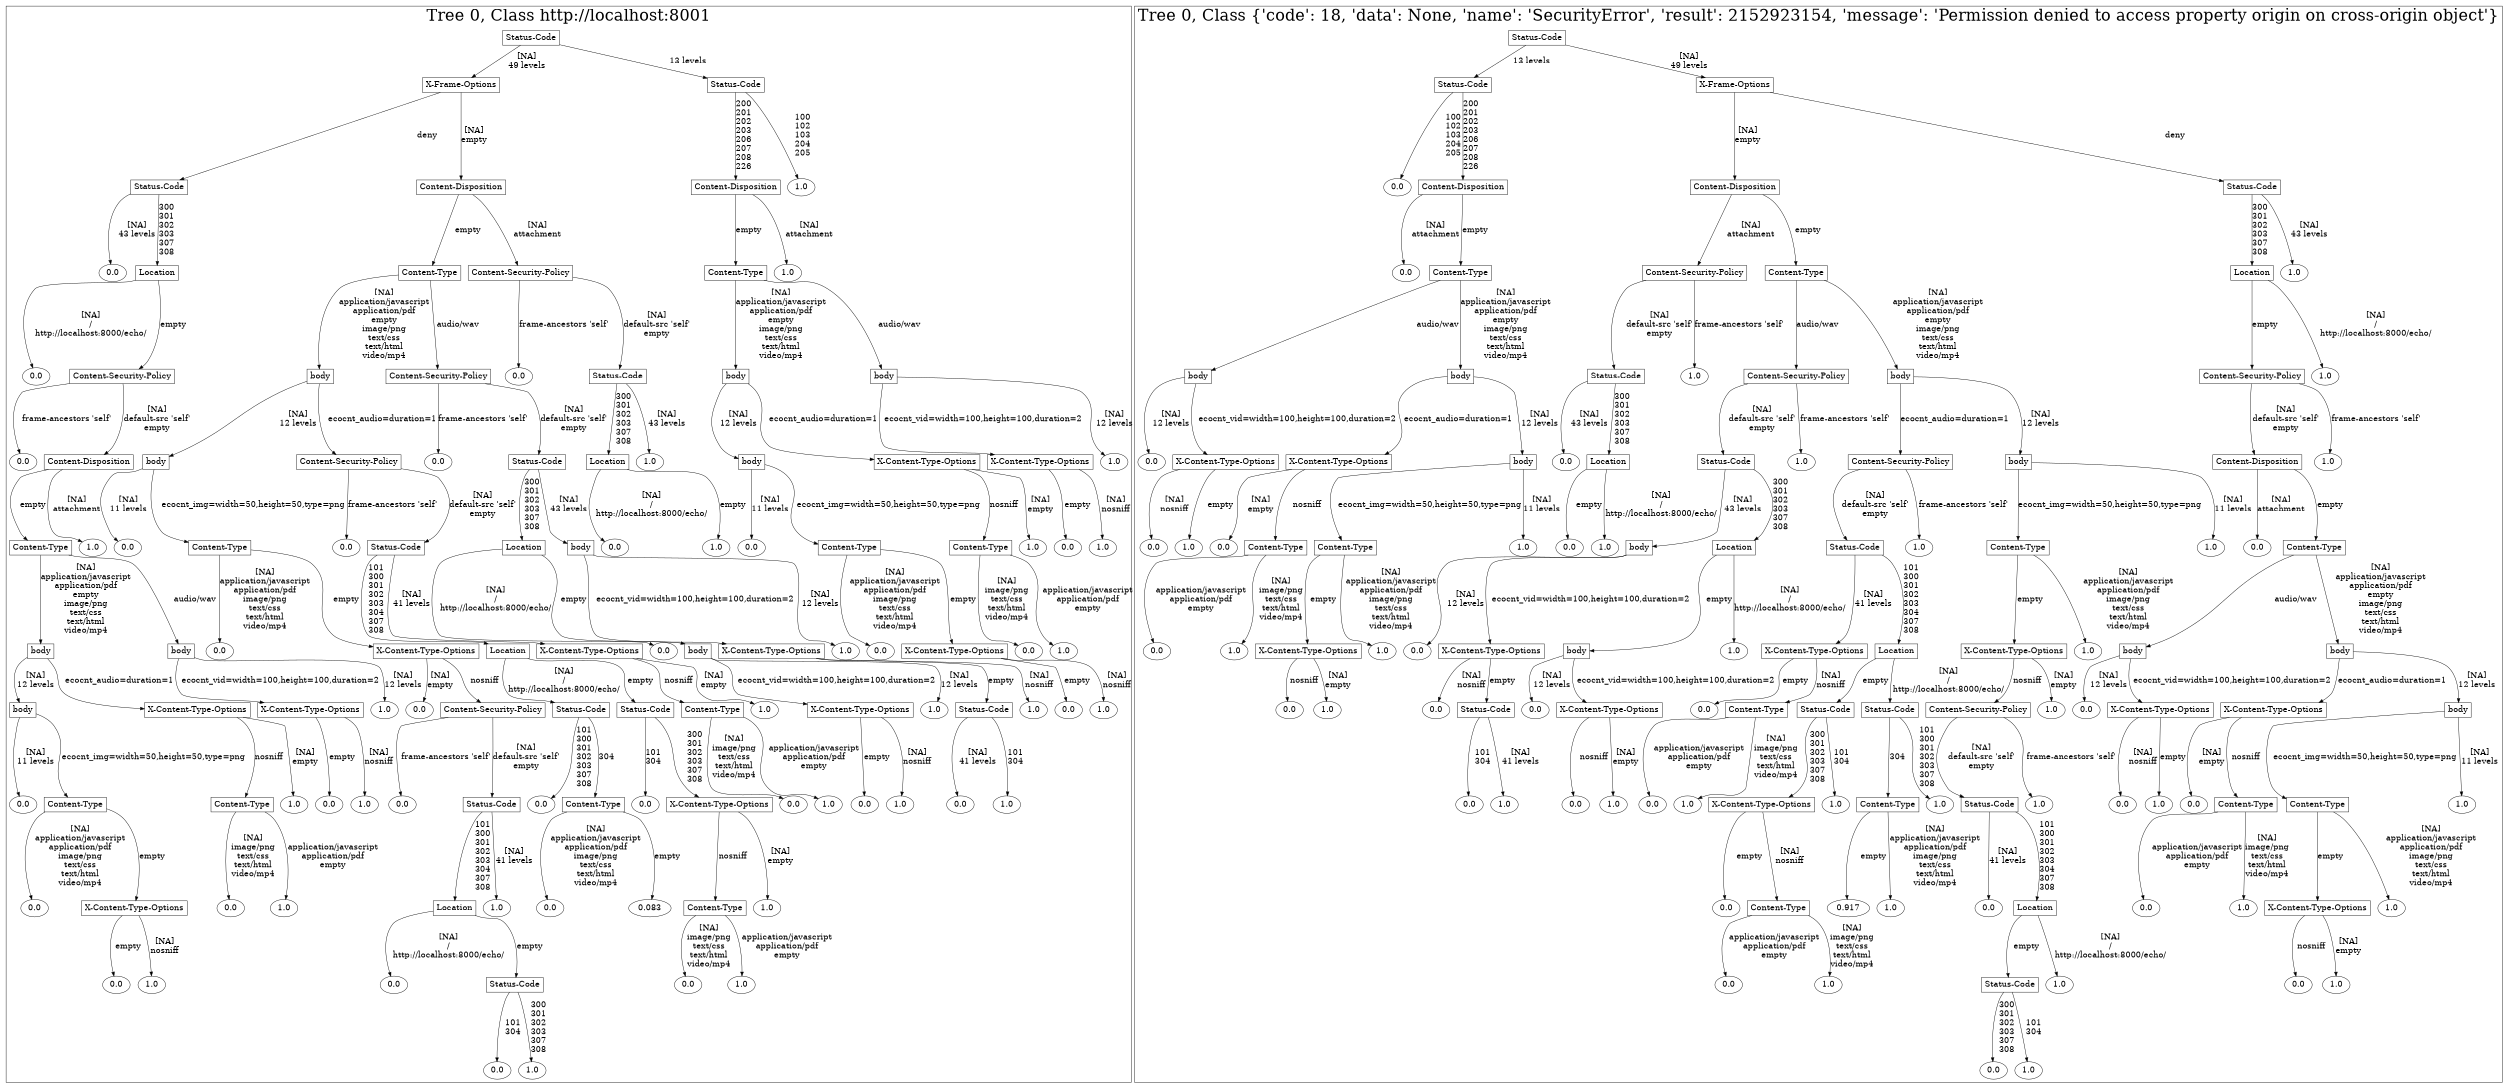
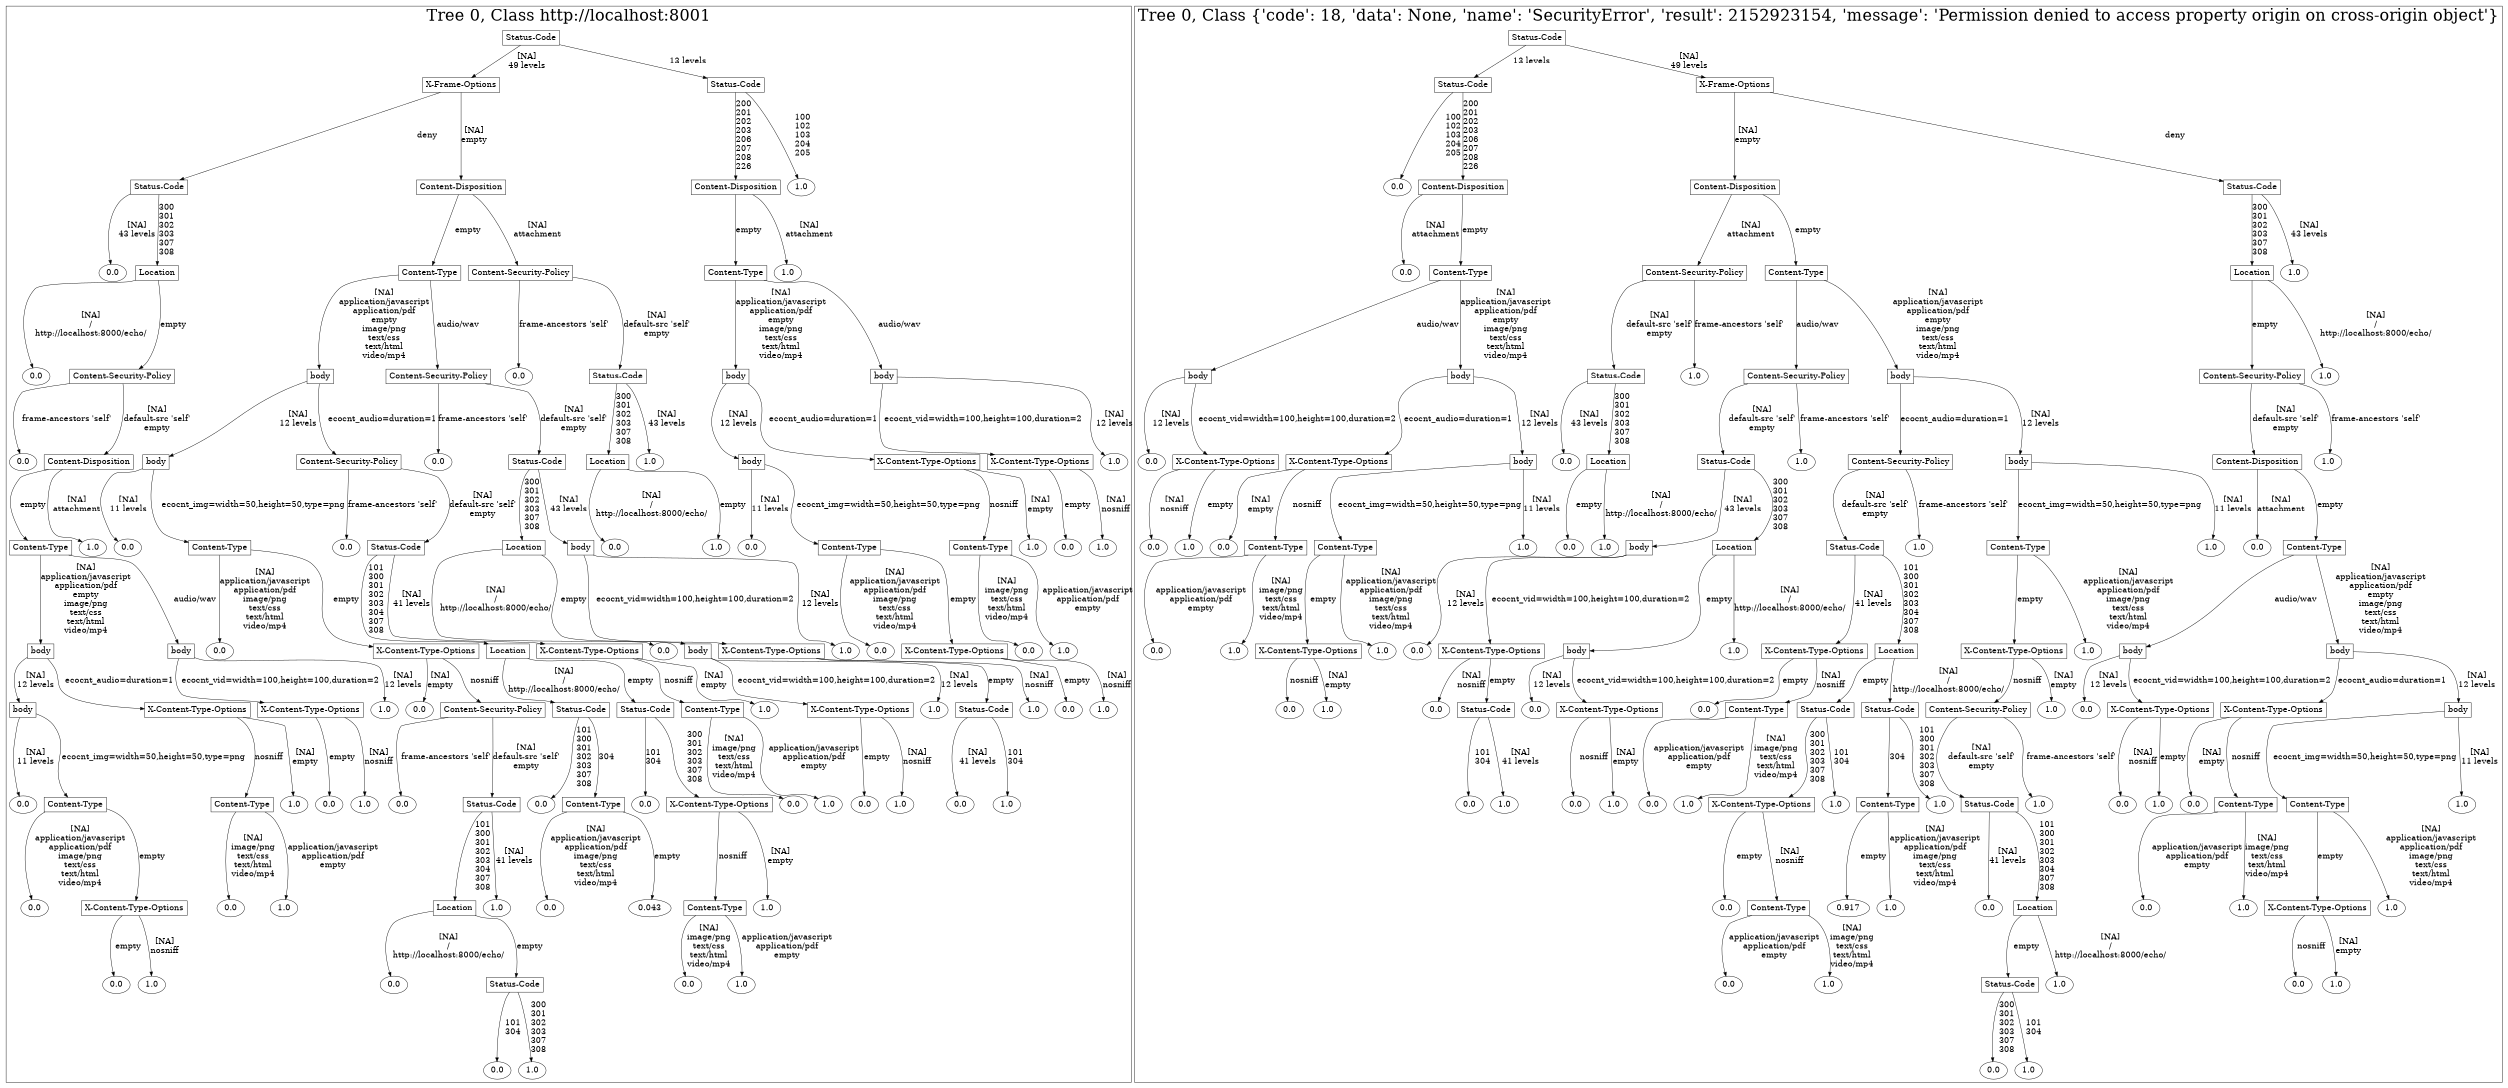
node "0.083": label "0.083" -> "0.043"
